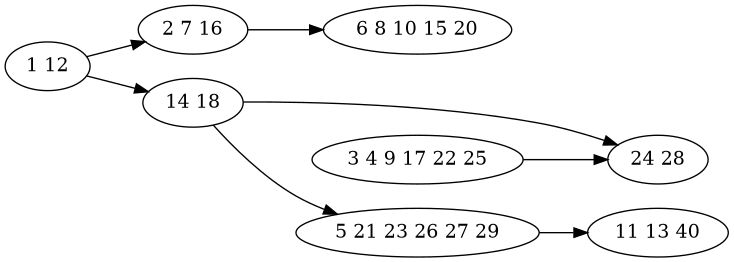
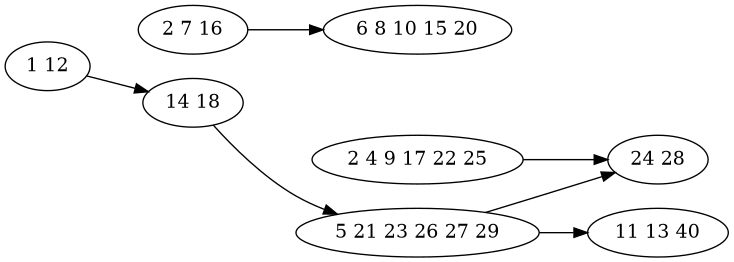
edge "1 12" -> "2 7 16": removed
edge "14 18" -> "24 28": now "5 21 23 26 27 29" -> "24 28"
node "3 4 9 17 22 25": label "3 4 9 17 22 25" -> "2 4 9 17 22 25"
